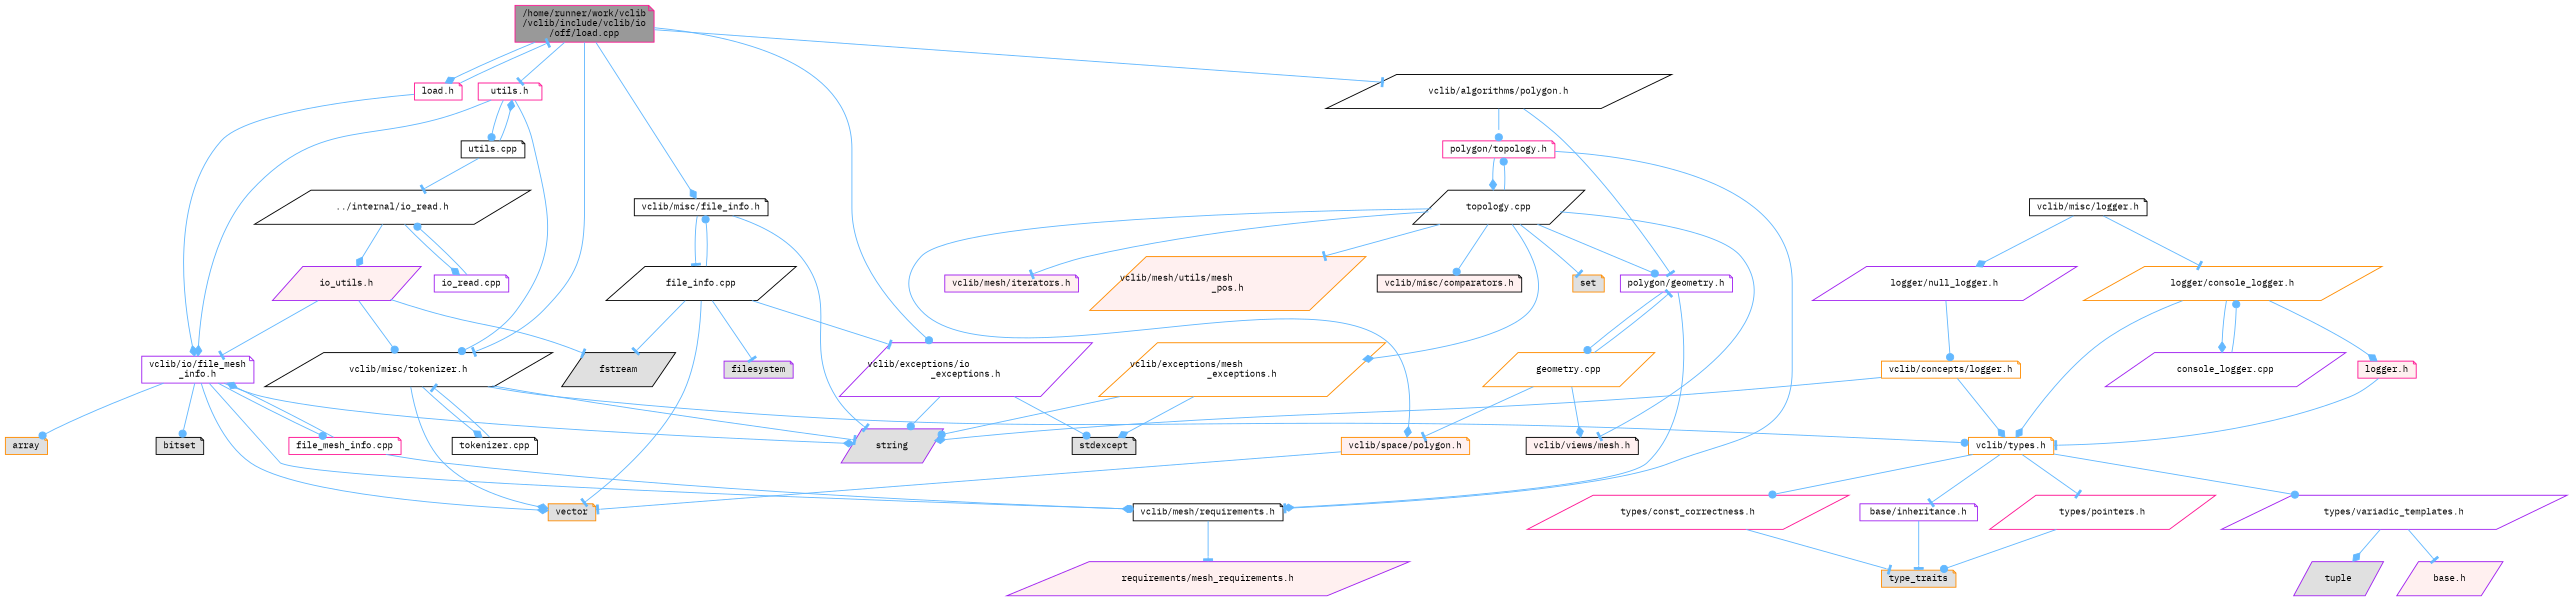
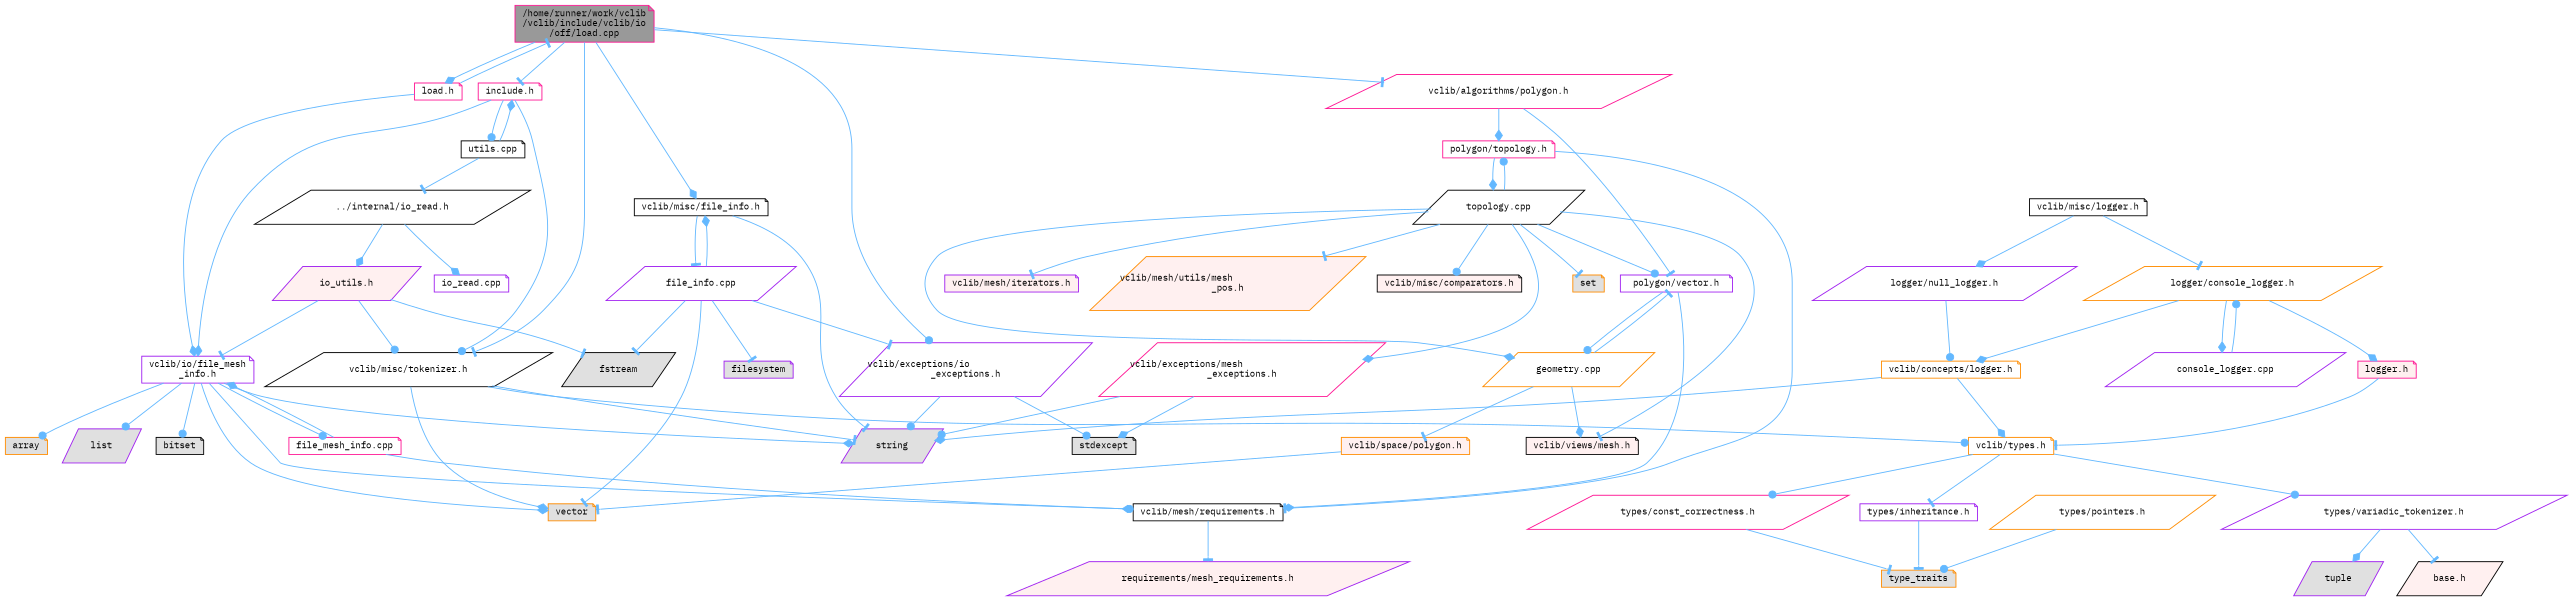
node "utils.h": label "utils.h" -> "include.h"
node "vclib/algorithms/polygon.h": color black -> deeppink
edge "vclib/algorithms/polygon.h" -> "polygon/topology.h": arrowhead dot -> diamond
edge "file_info.cpp" -> "vclib/misc/file_info.h": arrowhead dot -> diamond
edge "io_read.cpp" -> "../internal/io_read.h": removed
node "file_info.cpp": color black -> purple
node "polygon/geometry.h": label "polygon/geometry.h" -> "polygon/vector.h"
edge "topology.cpp" -> "vclib/space/polygon.h": now "topology.cpp" -> "geometry.cpp"
edge "logger/console_logger.h" -> "vclib/types.h": now "logger/console_logger.h" -> "vclib/concepts/logger.h"
node "vclib/exceptions/mesh _exceptions.h": color darkorange -> deeppink
node "list": added
node "tokenizer.cpp": removed
edge "vclib/types.h" -> "types/pointers.h": removed
node "base/inheritance.h": label "base/inheritance.h" -> "types/inheritance.h"
node "types/pointers.h": color deeppink -> darkorange
node "types/variadic_templates.h": label "types/variadic_templates.h" -> "types/variadic_tokenizer.h"
node "base.h": color purple -> black
